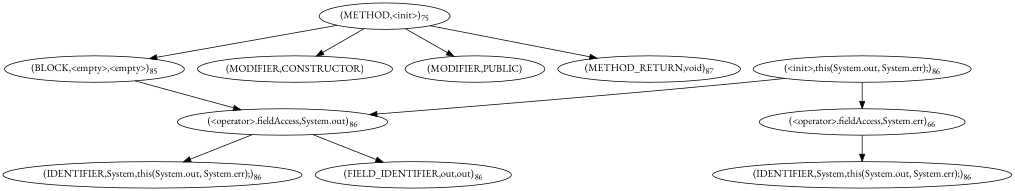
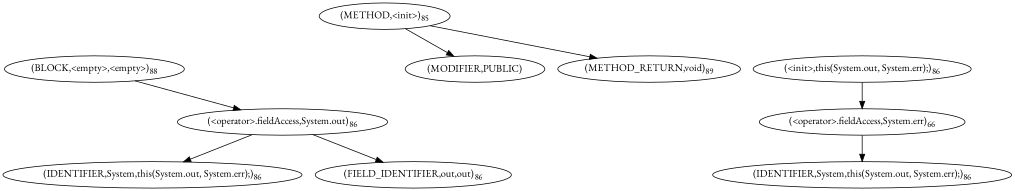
node "(METHOD,<init>)": text "75" -> "85"
edge "(METHOD,<init>)" -> "(BLOCK,<empty>,<empty>)": removed
node "(BLOCK,<empty>,<empty>)": text "85" -> "88"
node "(METHOD_RETURN,void)": text "87" -> "89"
node "(MODIFIER,CONSTRUCTOR)": removed
edge "(<init>,this(System.out, System.err);)" -> "(<operator>.fieldAccess,System.out)": removed
